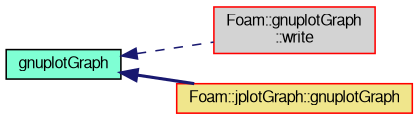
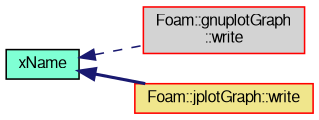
node "gnuplotGraph": label "gnuplotGraph" -> "xName"
node "Foam::jplotGraph::gnuplotGraph": label "Foam::jplotGraph::gnuplotGraph" -> "Foam::jplotGraph::write"
